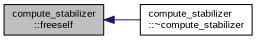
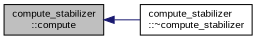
node "compute_stabilizer ::freeself": label "compute_stabilizer ::freeself" -> "compute_stabilizer ::compute"
